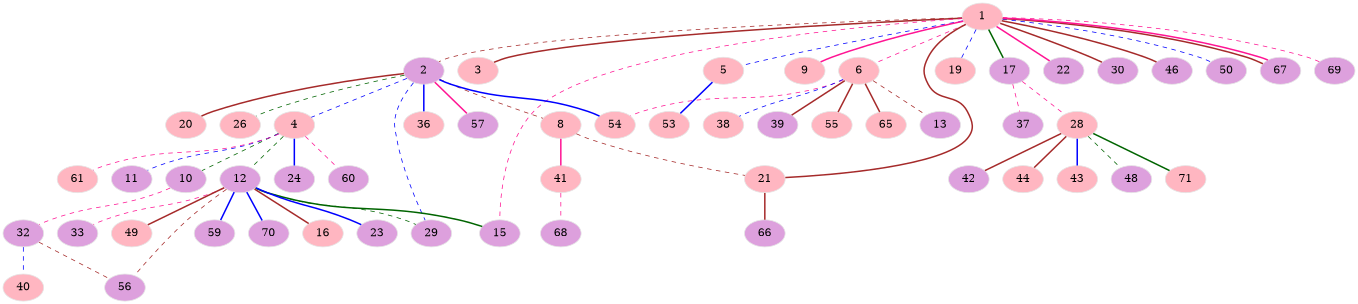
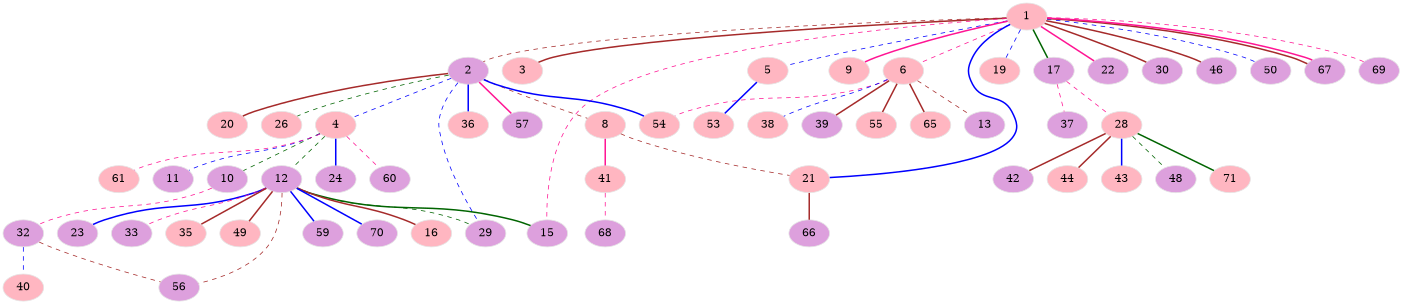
edge "1" -- "21": color brown -> blue
node "35": added
